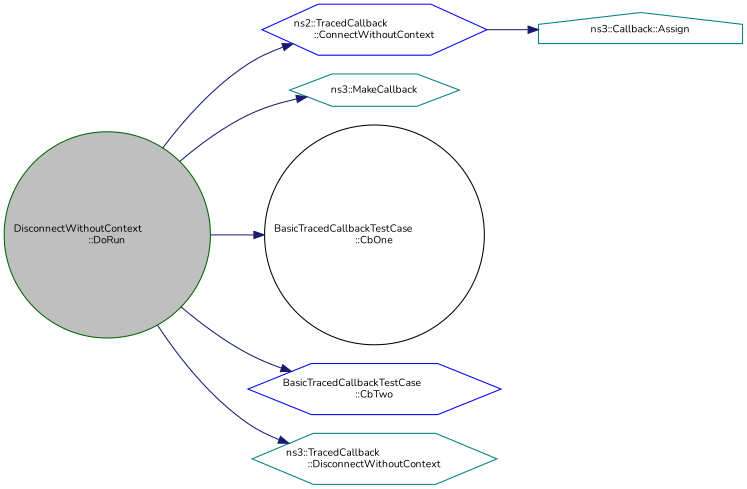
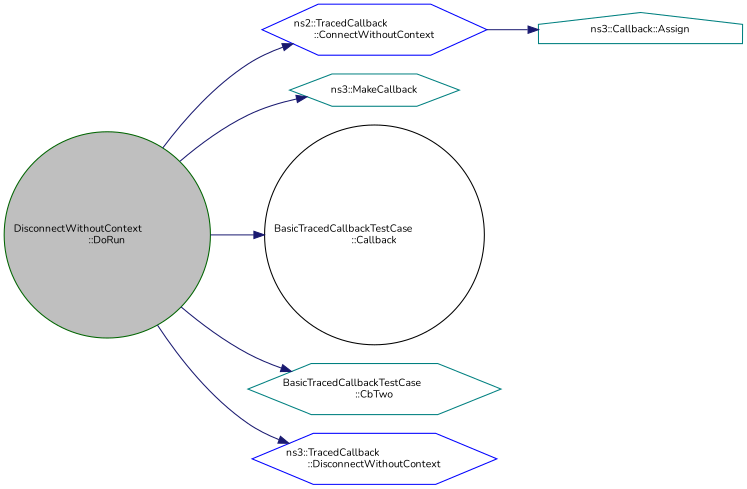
node "BasicTracedCallbackTestCase ::CbOne": label "BasicTracedCallbackTestCase ::CbOne" -> "BasicTracedCallbackTestCase ::Callback"
node "BasicTracedCallbackTestCase ::CbTwo": color blue -> teal
node "ns3::TracedCallback ::DisconnectWithoutContext": color teal -> blue
